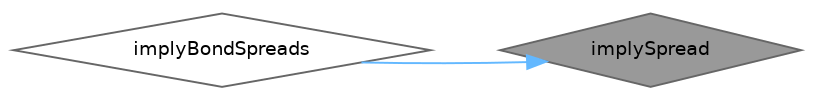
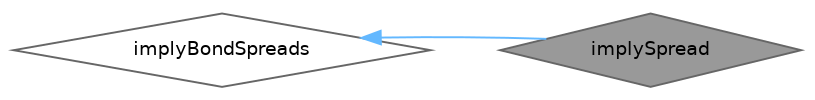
edge "implyBondSpreads" -> "implySpread": reversed
